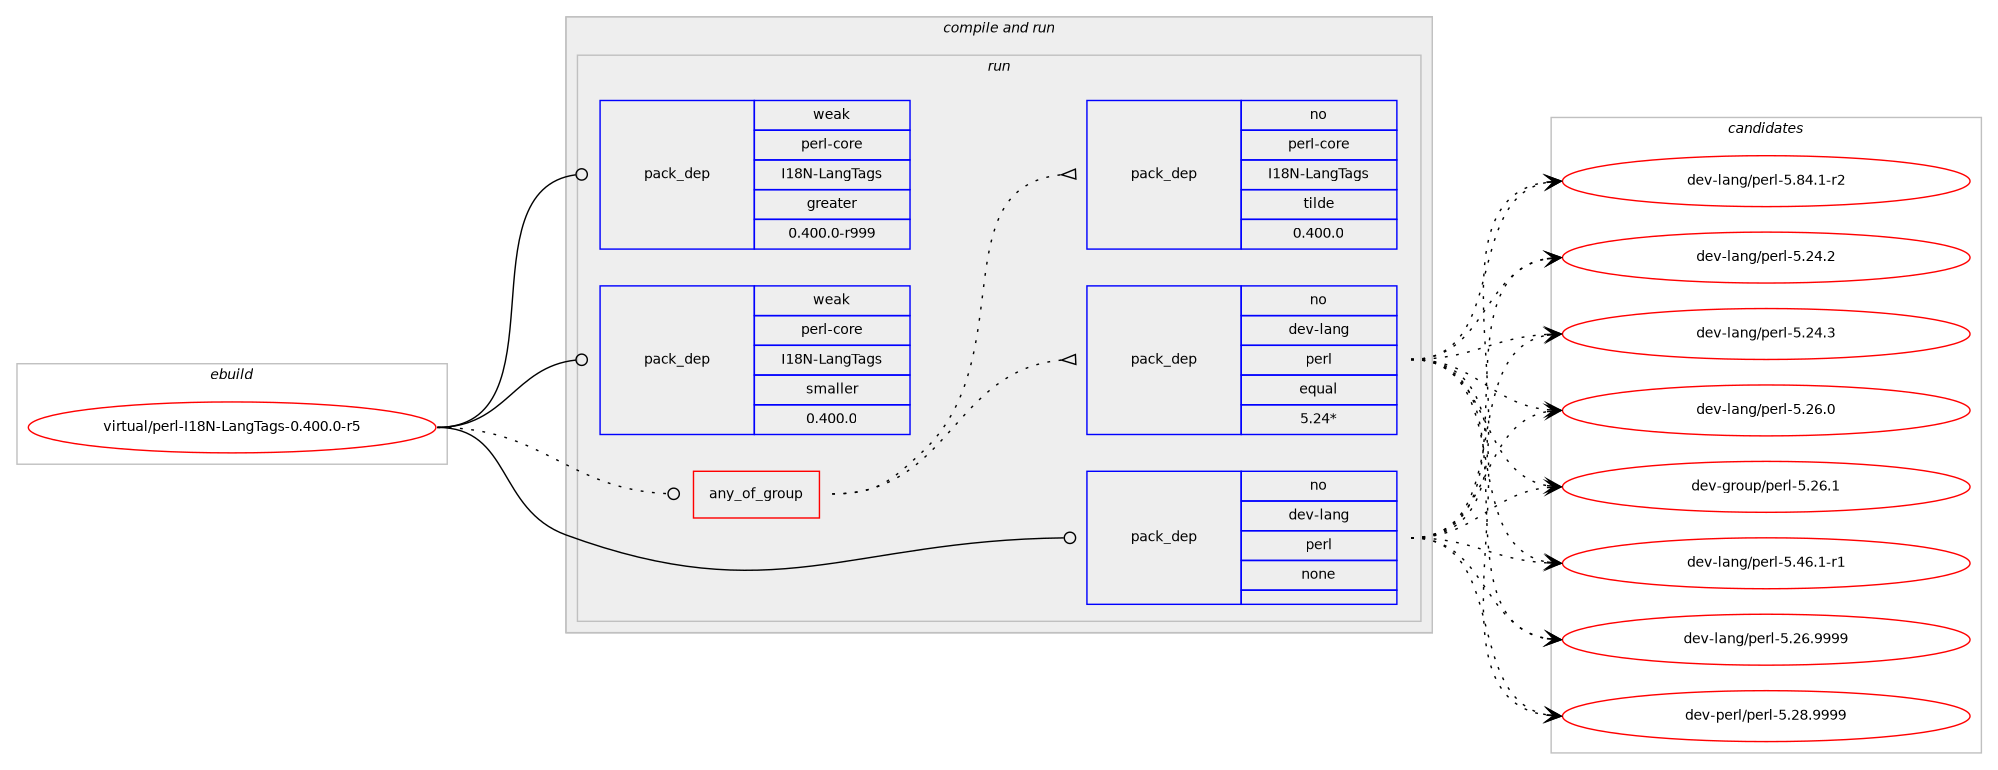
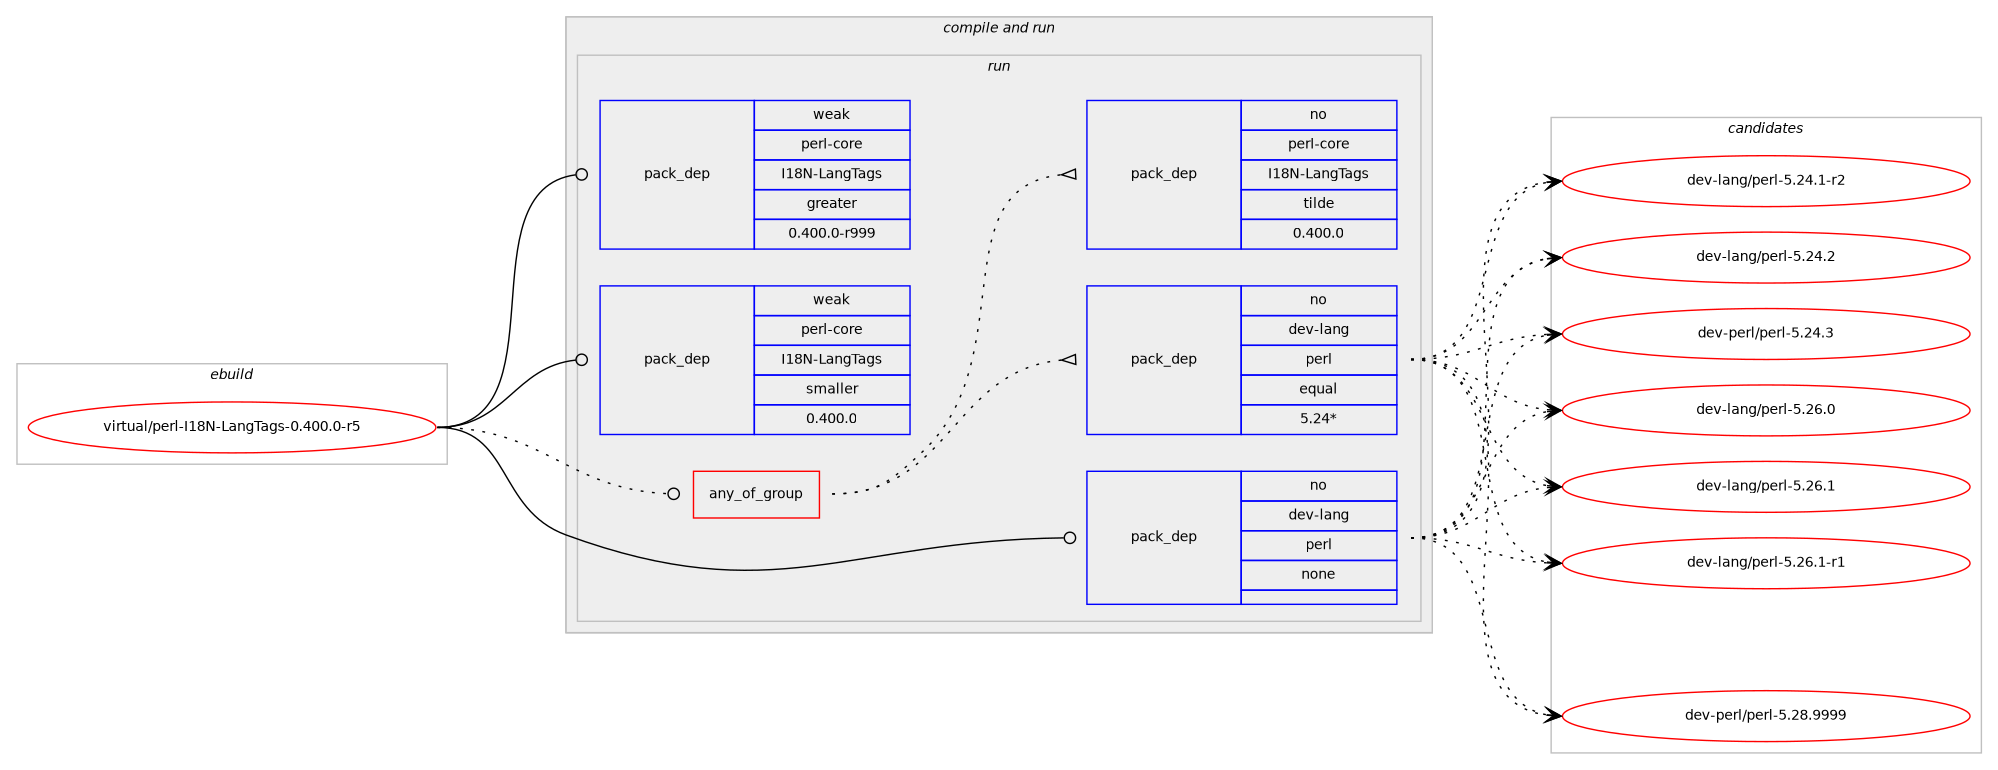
node "dev-lang/perl-5.84.1-r2": label "dev-lang/perl-5.84.1-r2" -> "dev-lang/perl-5.24.1-r2"
node "dev-lang/perl-5.24.3": label "dev-lang/perl-5.24.3" -> "dev-perl/perl-5.24.3"
node "dev-group/perl-5.26.1": label "dev-group/perl-5.26.1" -> "dev-lang/perl-5.26.1"
node "dev-lang/perl-5.46.1-r1": label "dev-lang/perl-5.46.1-r1" -> "dev-lang/perl-5.26.1-r1"
node "dev-lang/perl-5.26.9999": removed
